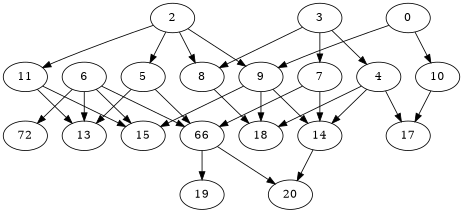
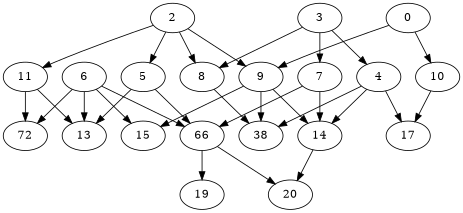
edge "11" -> "15": now "11" -> "72"
node "18": label "18" -> "38"
